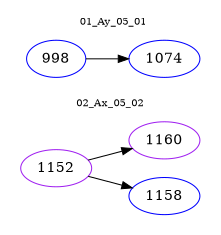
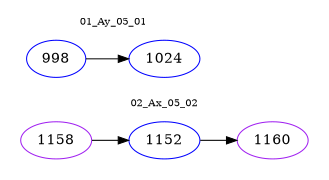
node "1074": label "1074" -> "1024"
node "1152": color purple -> blue
edge "1152" -> "1158": reversed
node "1158": color blue -> purple
